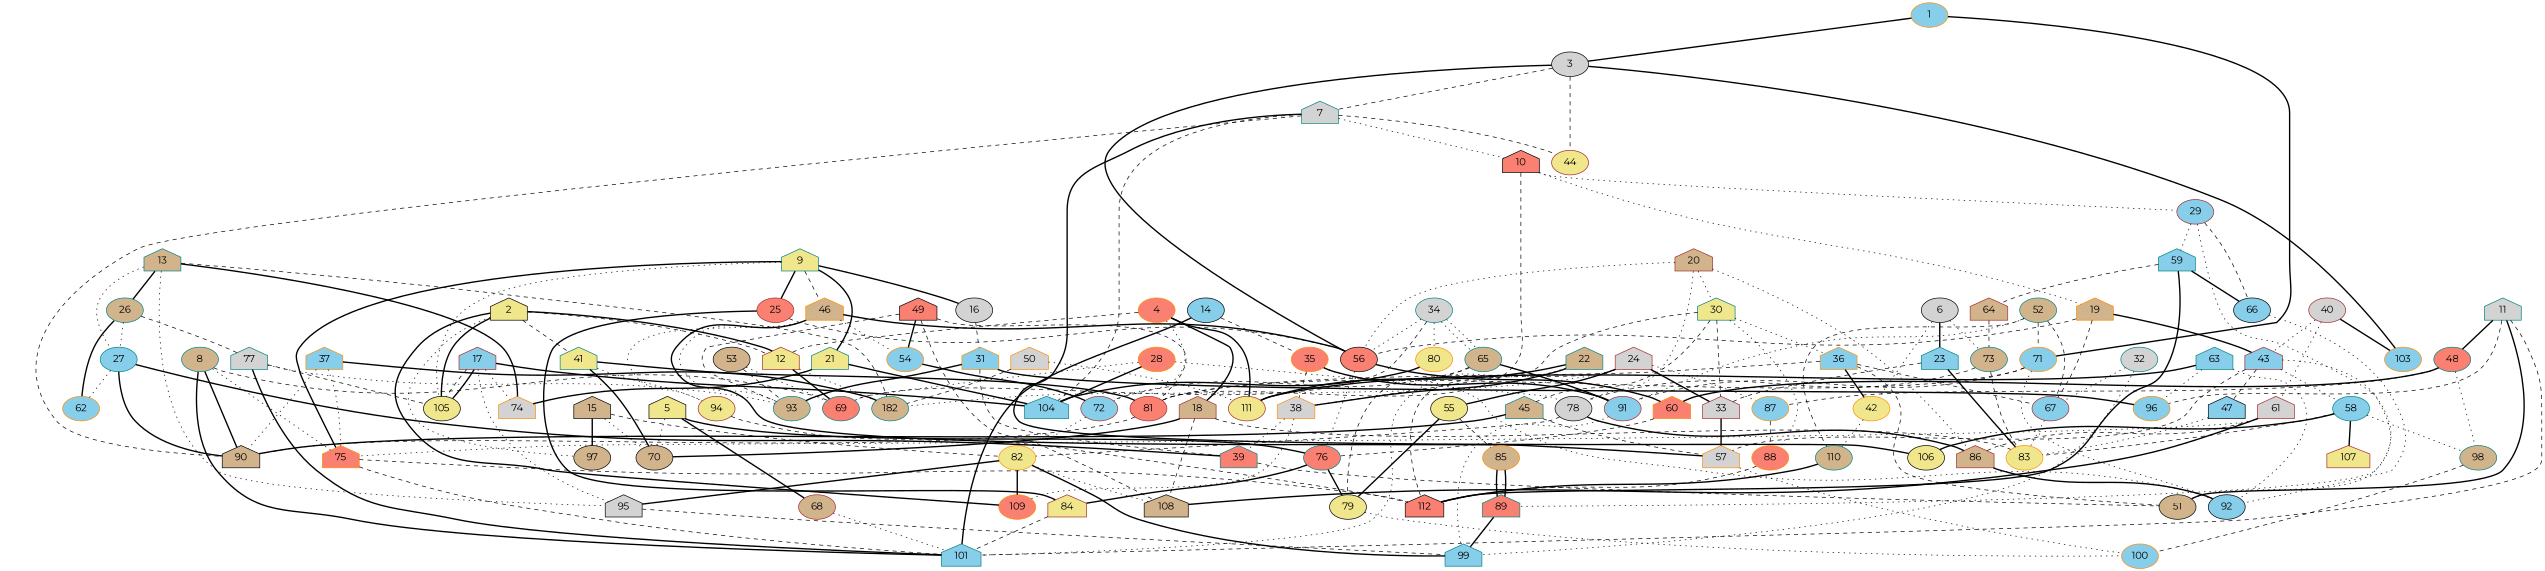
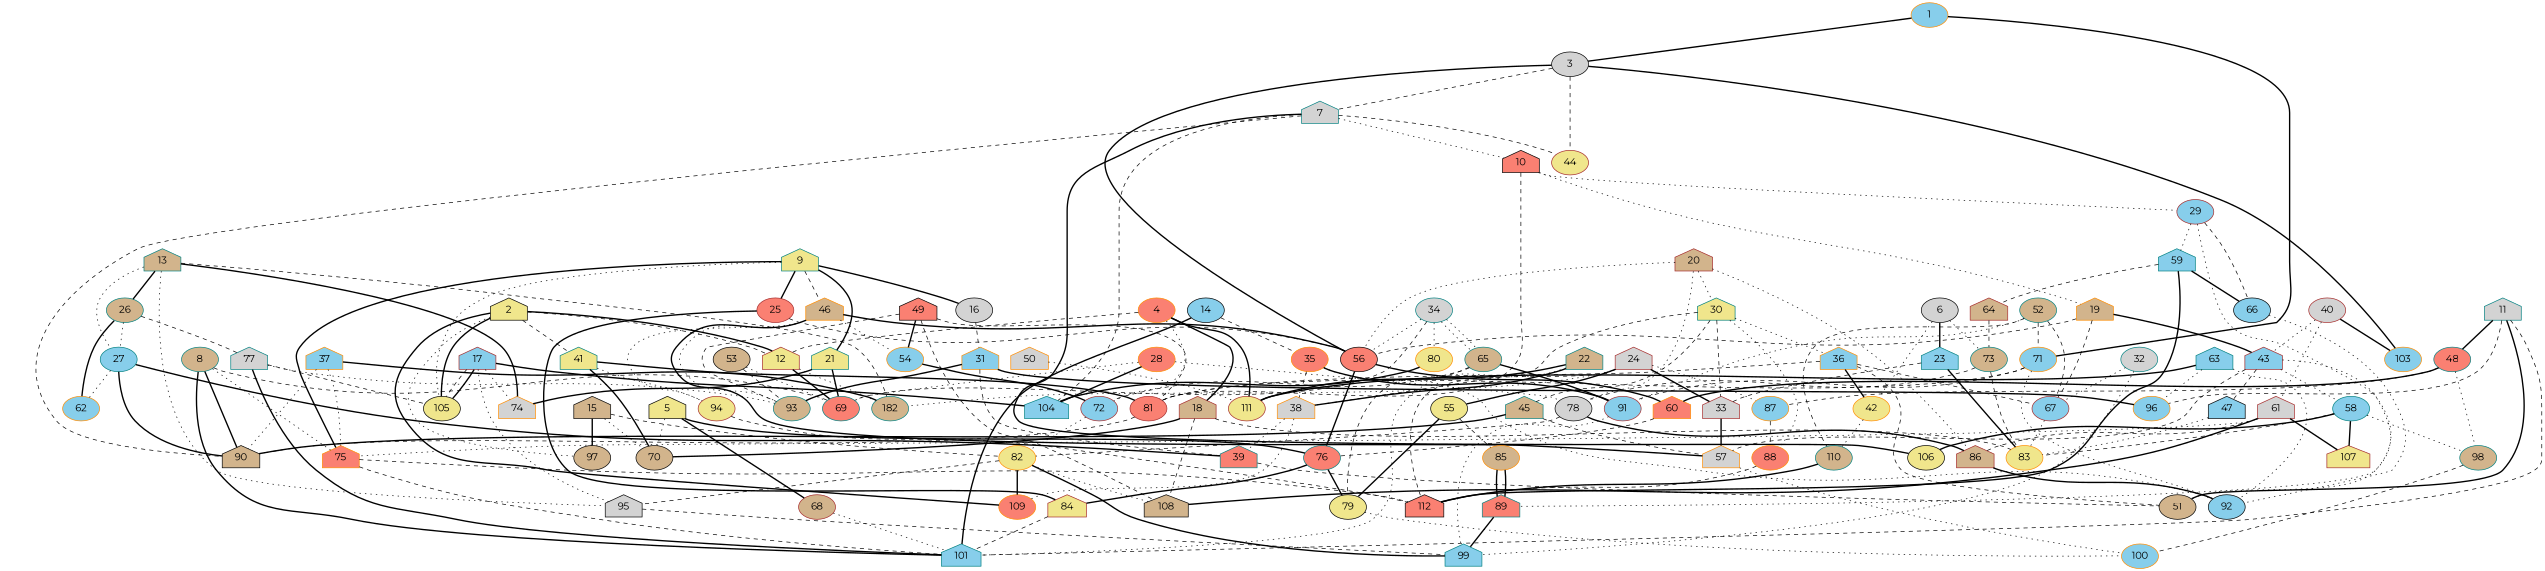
edge "21" -- "104": now "21" -- "69"
edge "50" -- "182": removed
edge "56" -- "76": style dotted -> bold
edge "61" -- "107": added
edge "82" -- "95": style bold -> dashed
